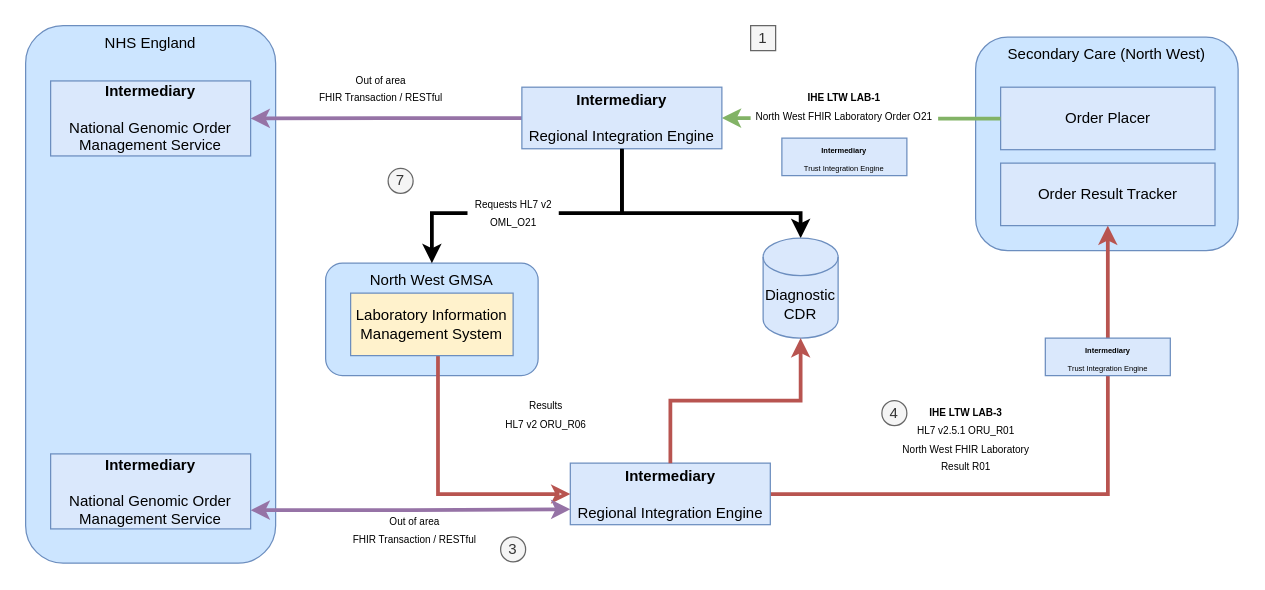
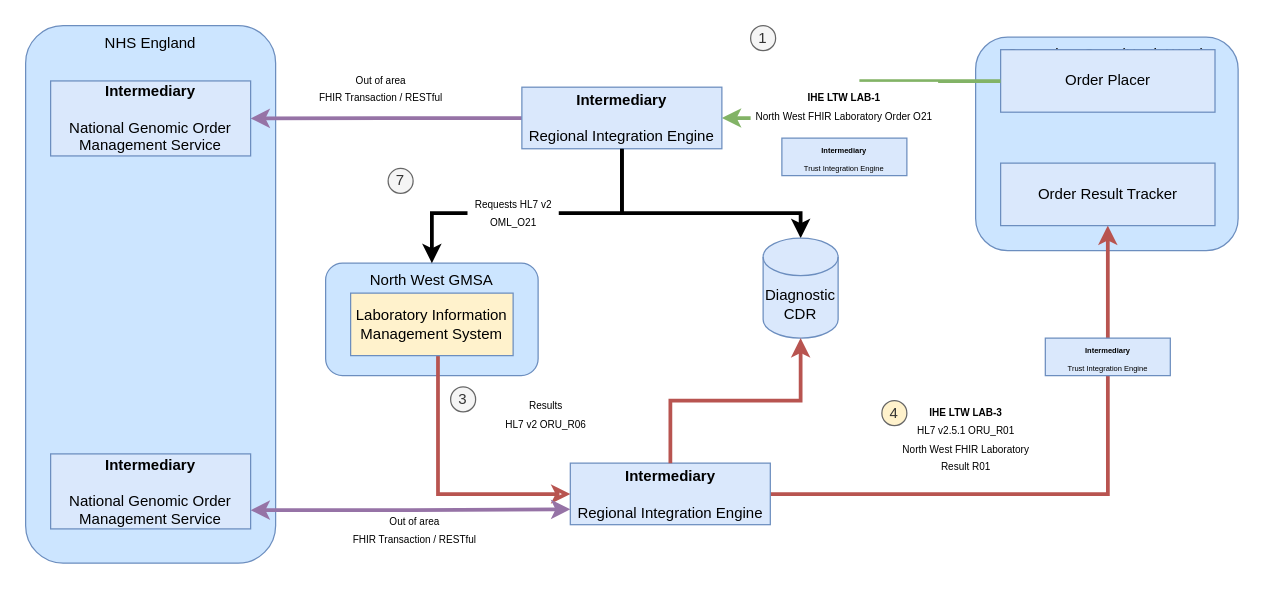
node "1": shape rectangle -> ellipse
node "Order Placer": moved (1108, 118) -> (1108, 81)
node "4": fillcolor #f5f5f5 -> #fff2cc
node "3": moved (513, 549) -> (463, 399)
